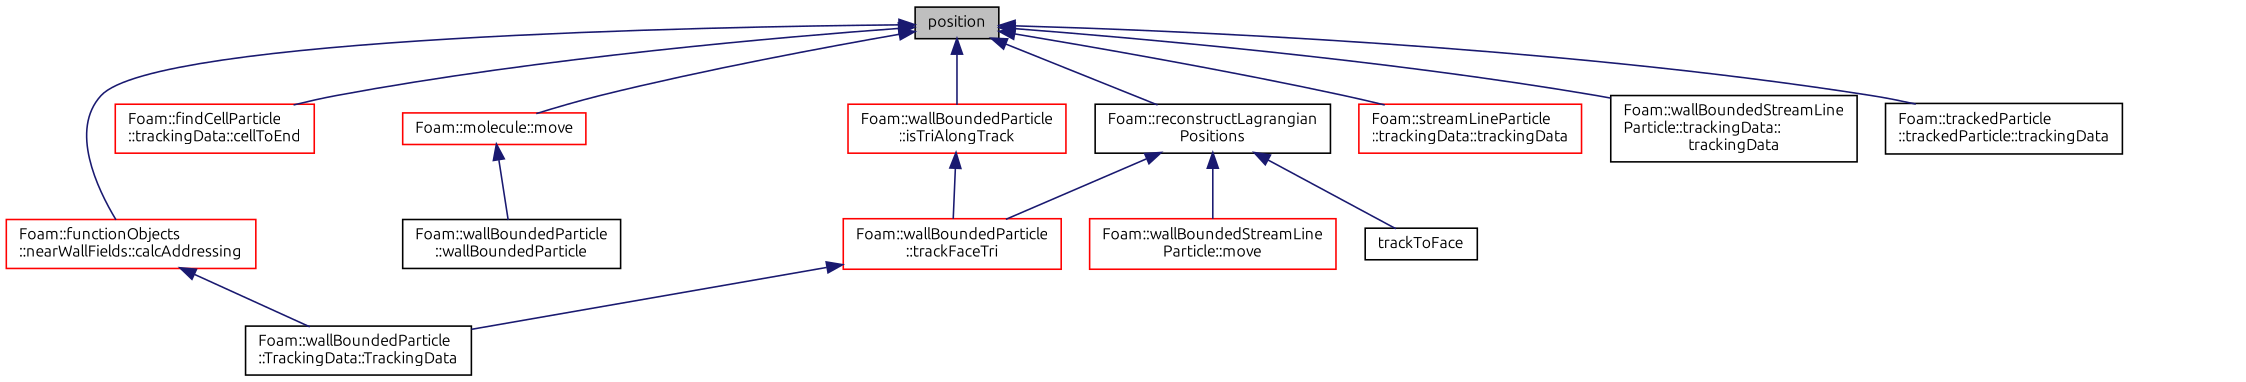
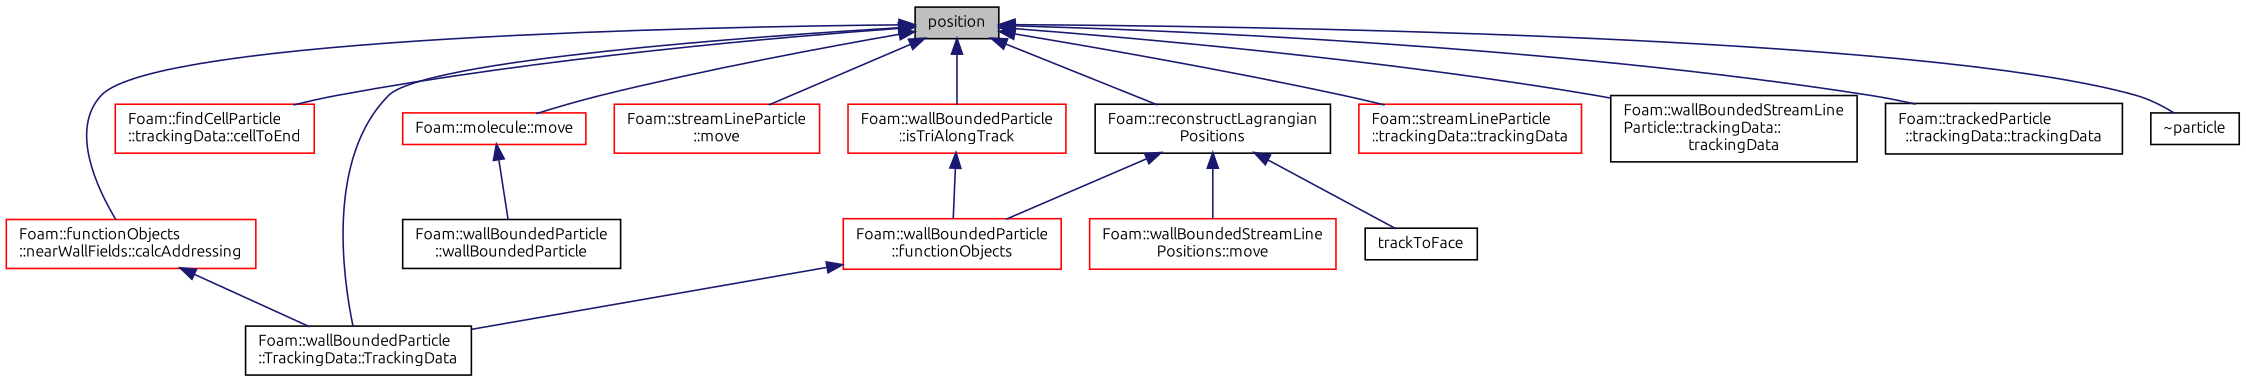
edge "Foam::wallBoundedParticle ::TrackingData::TrackingData" -> "position": added
node "Foam::streamLineParticle ::move": added
node "Foam::trackedParticle ::trackedParticle::trackingData": label "Foam::trackedParticle ::trackedParticle::trackingData" -> "Foam::trackedParticle ::trackingData::trackingData"
node "~particle": added
node "Foam::wallBoundedParticle ::trackFaceTri": label "Foam::wallBoundedParticle ::trackFaceTri" -> "Foam::wallBoundedParticle ::functionObjects"
node "Foam::wallBoundedStreamLine Particle::move": label "Foam::wallBoundedStreamLine Particle::move" -> "Foam::wallBoundedStreamLine Positions::move"
